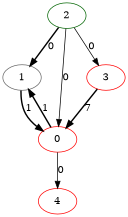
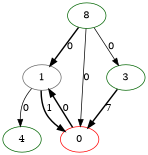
node "2": label "2" -> "8"
node "3": color red -> darkgreen
edge "0" -> "1": label "1" -> "0"
edge "0" -> "4": now "1" -> "4"
node "4": color red -> darkgreen
